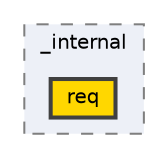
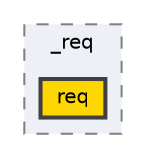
cluster "_internal": label "_internal" -> "_req"
